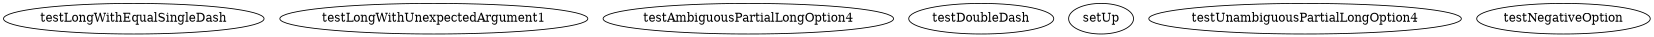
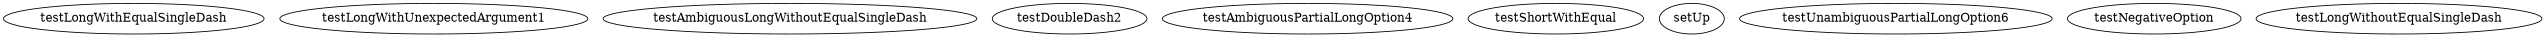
node "testAmbiguousLongWithoutEqualSingleDash": added
node "testDoubleDash": label "testDoubleDash" -> "testShortWithEqual"
node "testDoubleDash2": added
node "testUnambiguousPartialLongOption4": label "testUnambiguousPartialLongOption4" -> "testUnambiguousPartialLongOption6"
node "testLongWithoutEqualSingleDash": added
